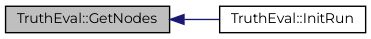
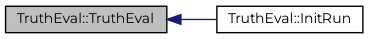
node "TruthEval::GetNodes": label "TruthEval::GetNodes" -> "TruthEval::TruthEval"
